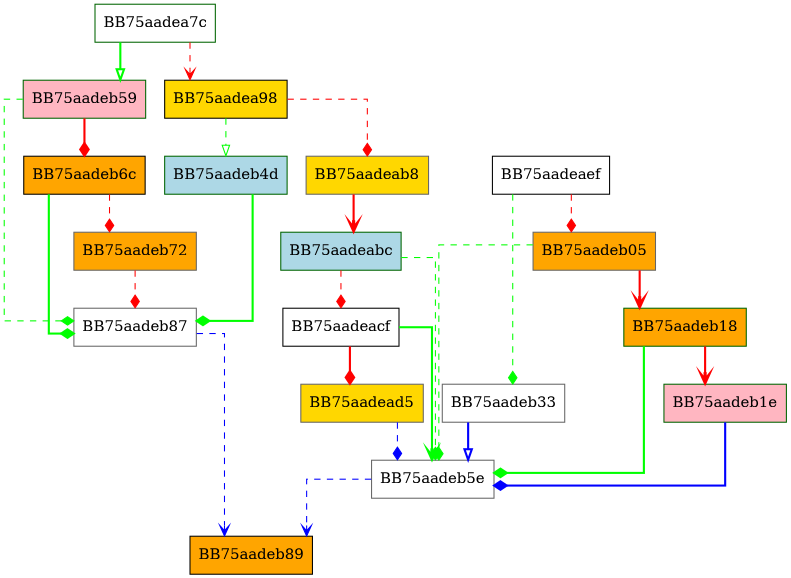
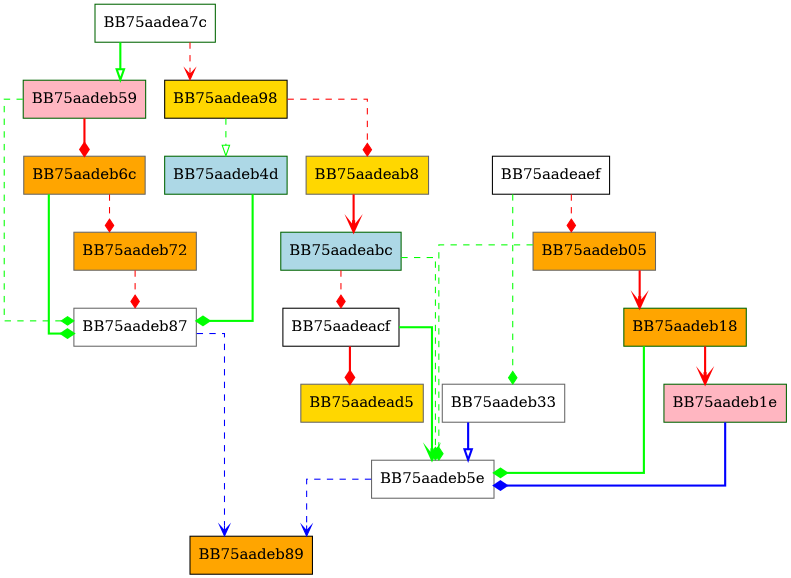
node "BB75aadeb6c": color black -> gray40
edge "BB75aadead5" -> "BB75aadeb5e": removed
